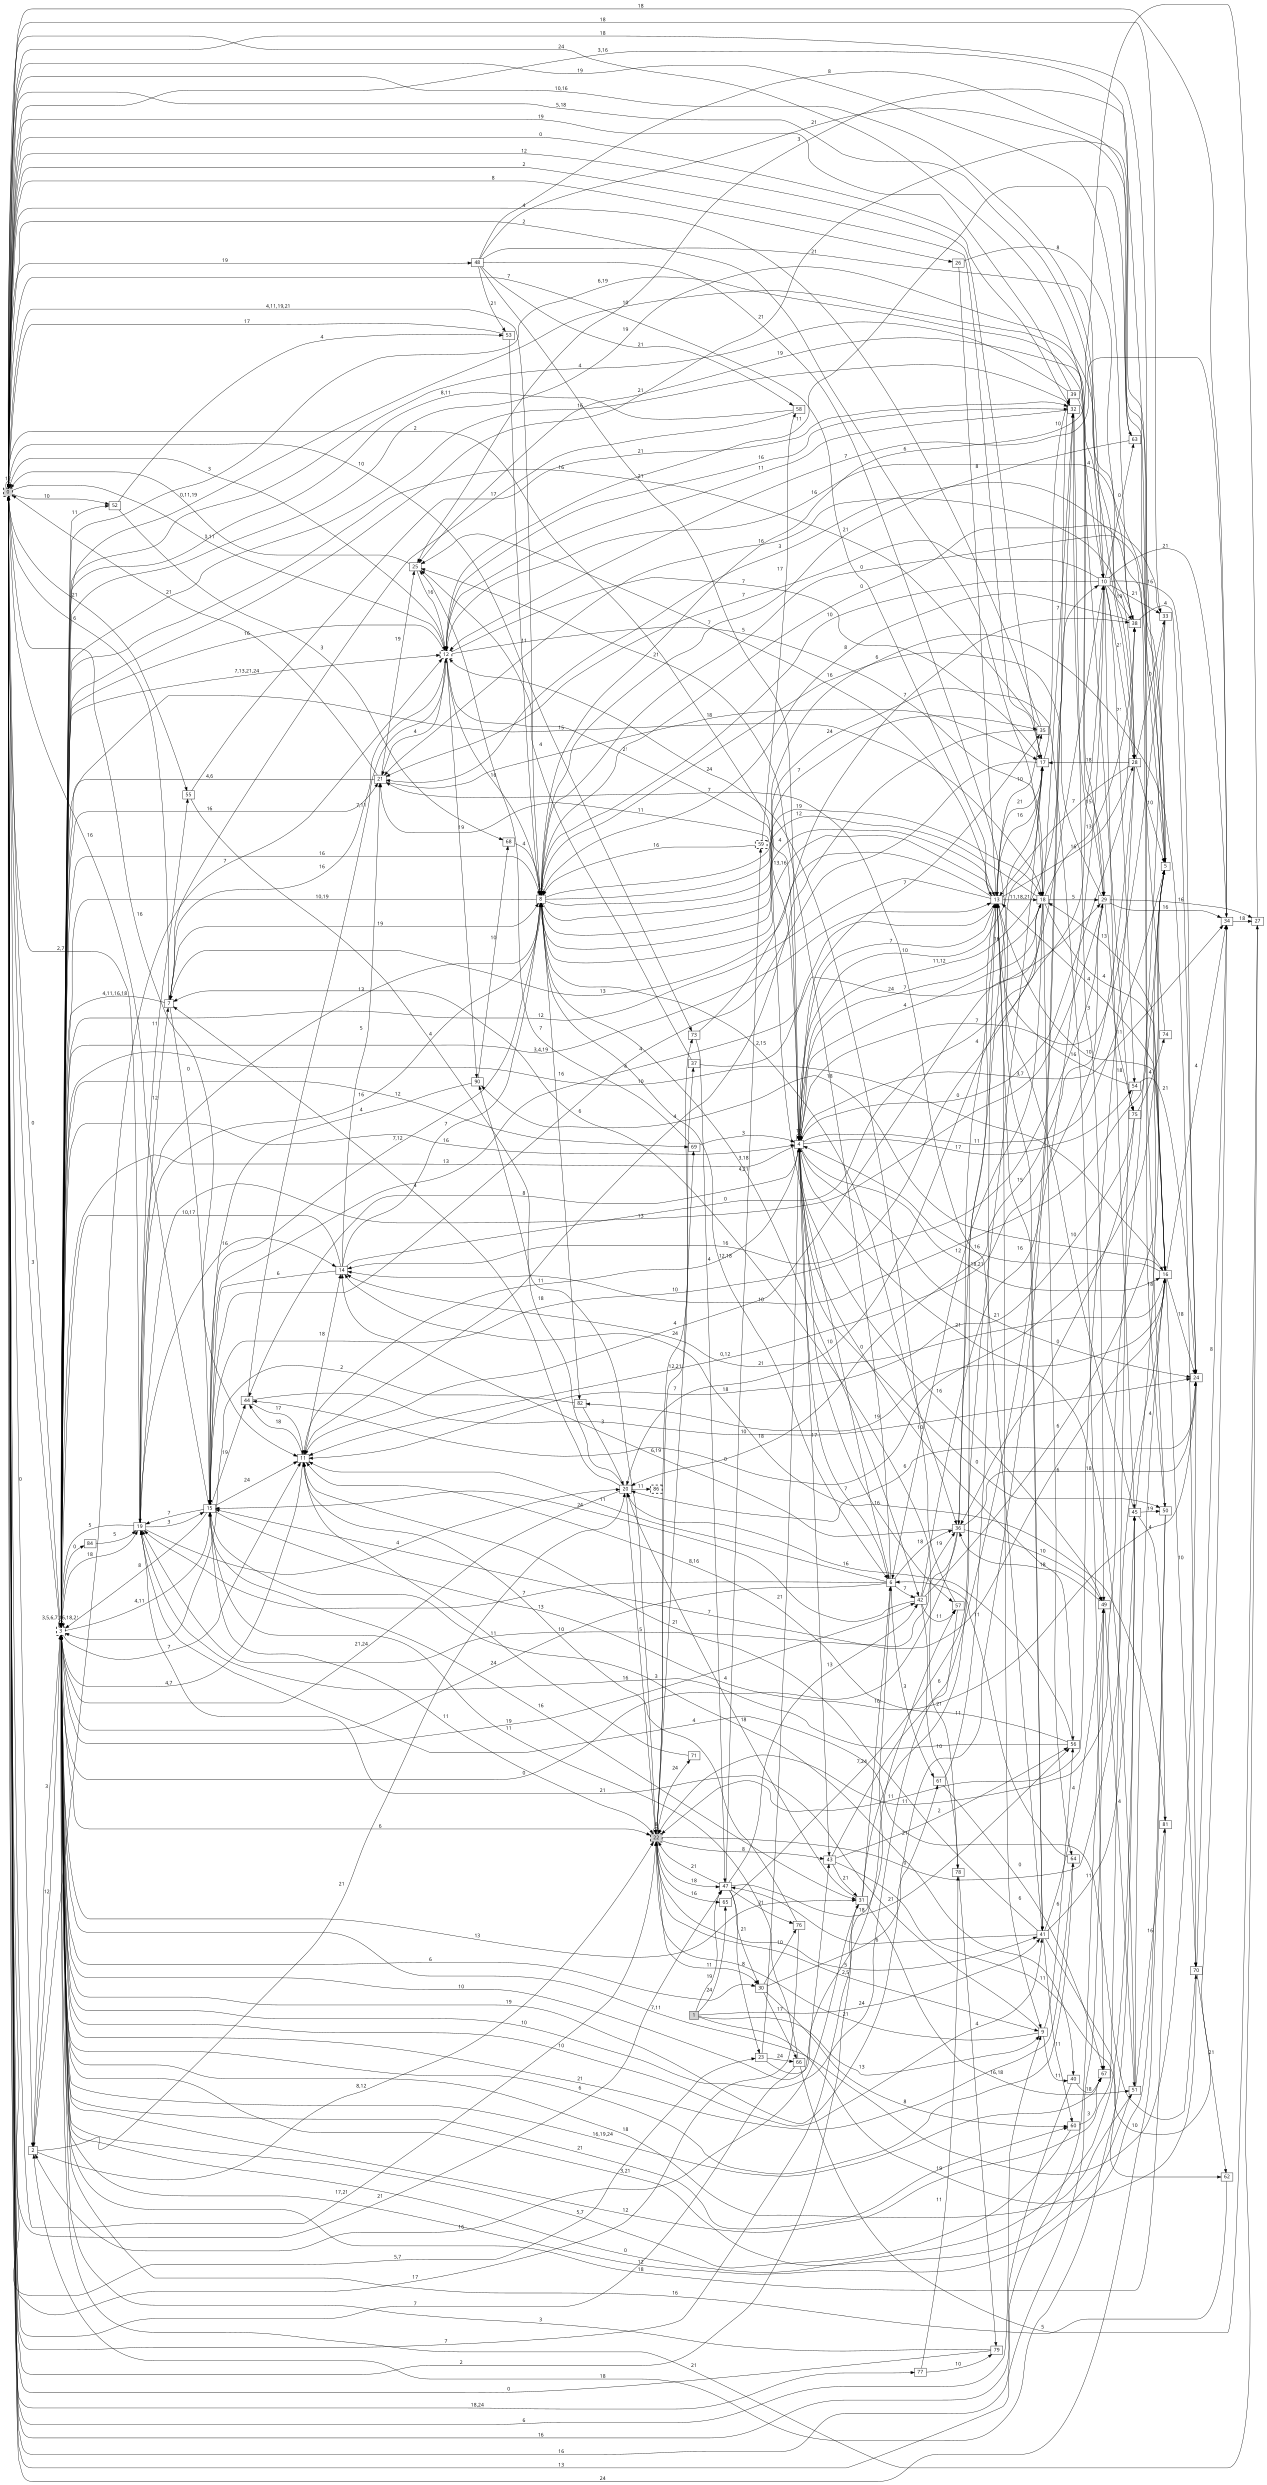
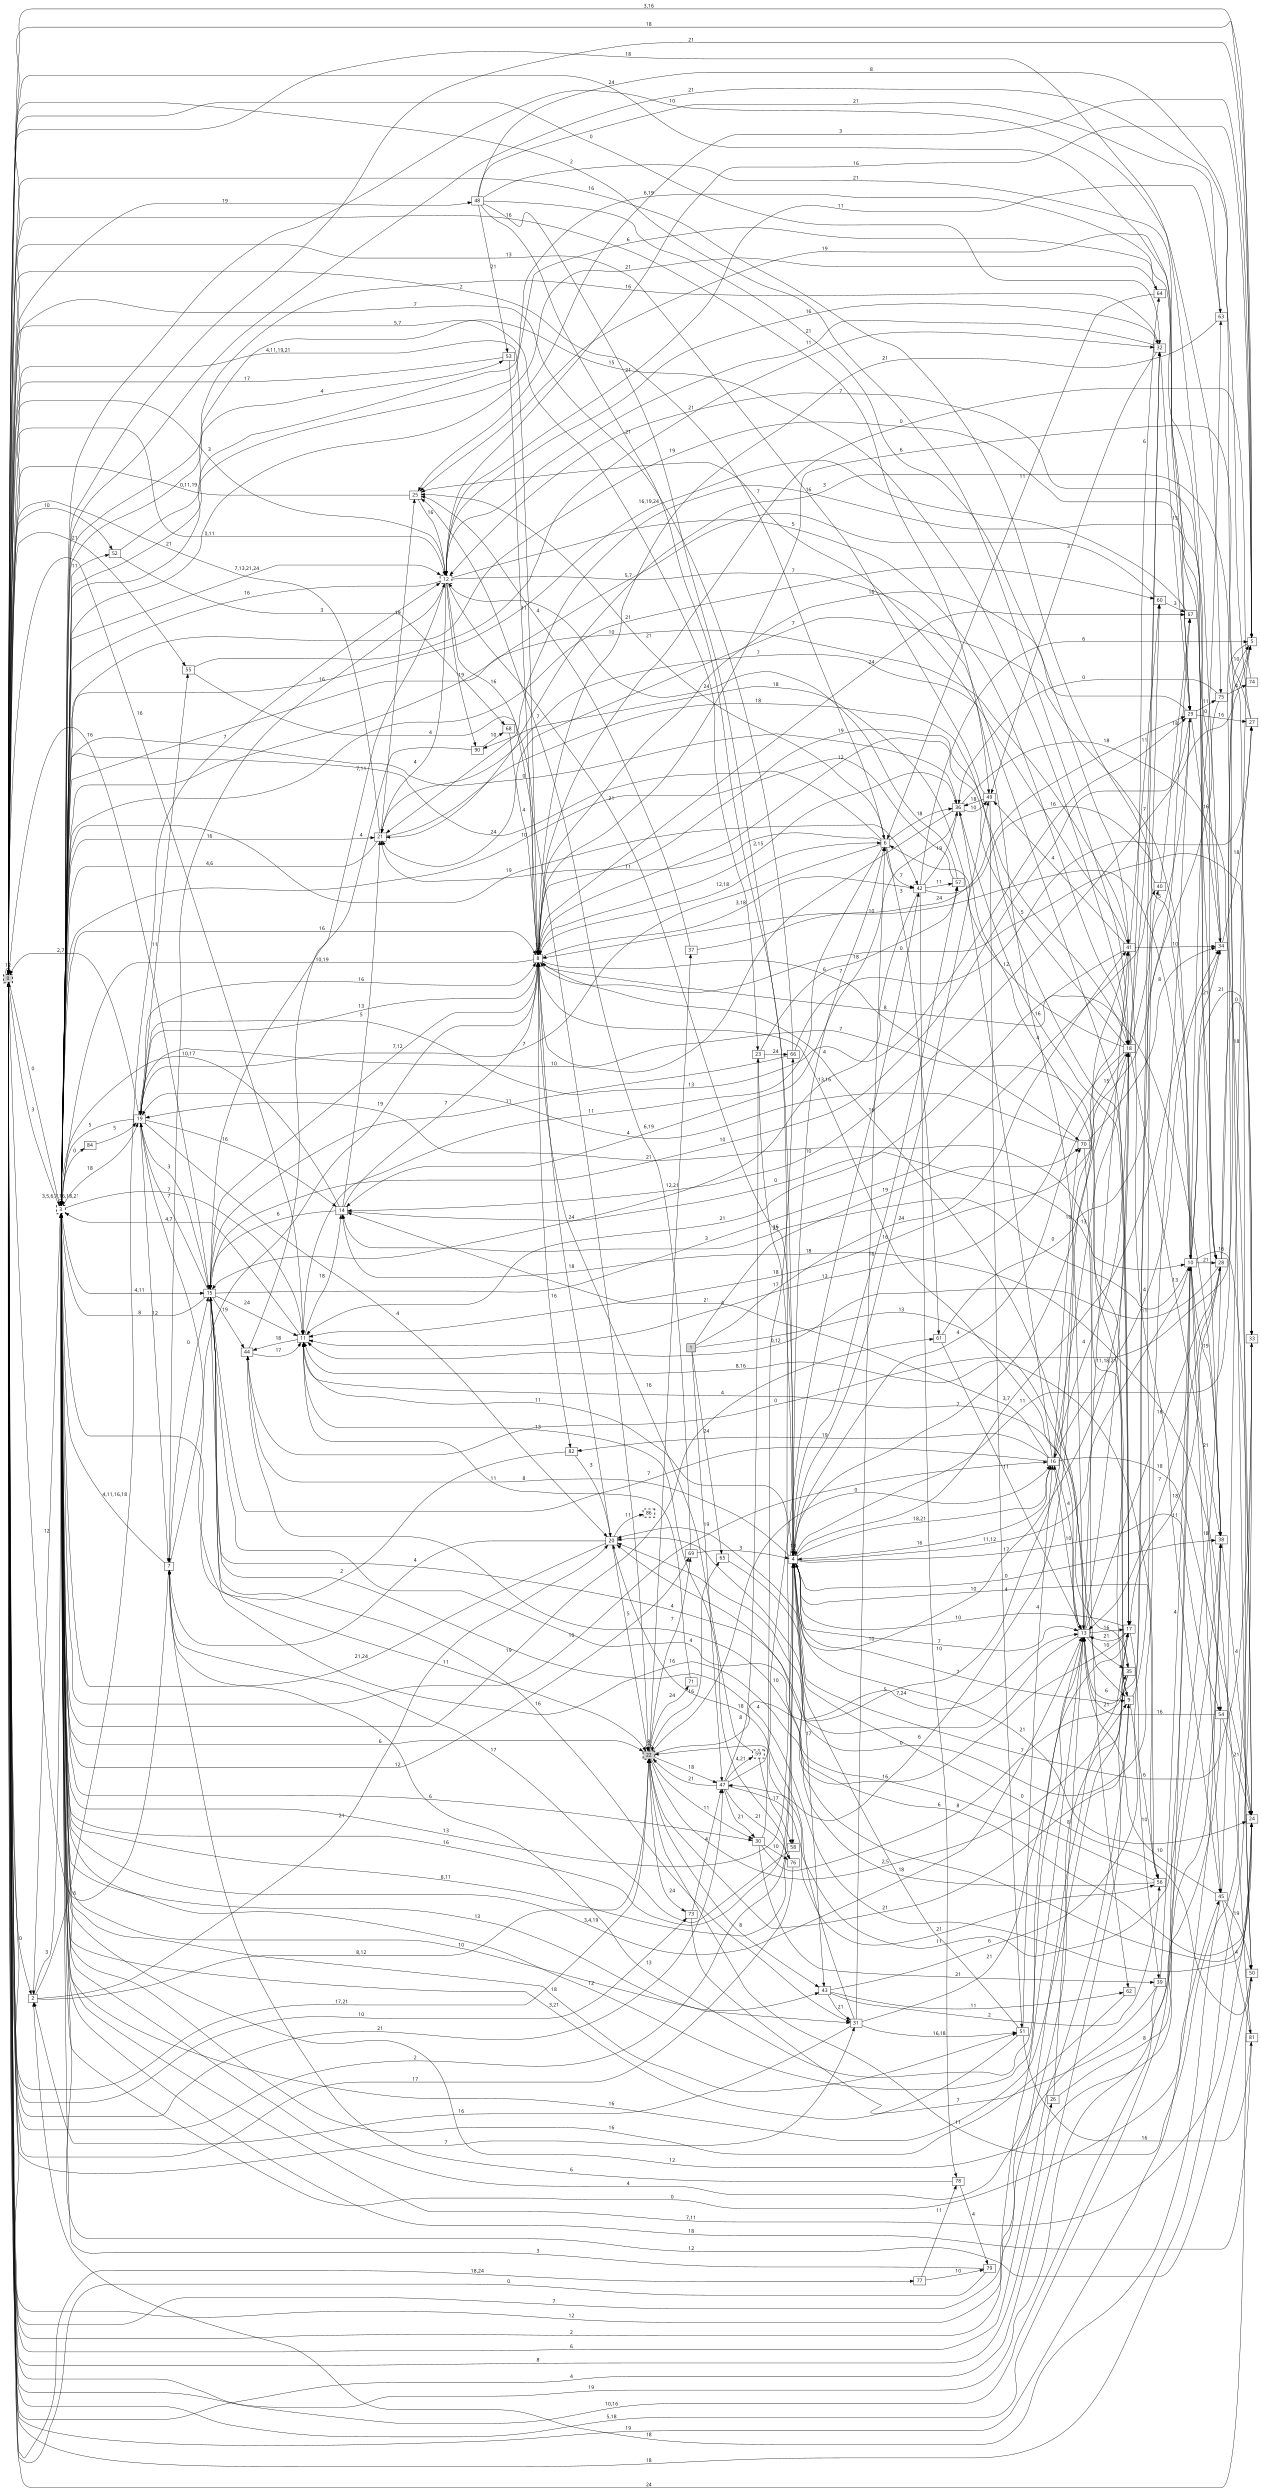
edge "36" -> "13": now "36" -> "9"
edge "20" -> "90": now "20" -> "8"
edge "51" -> "4": label "21" -> "18"
